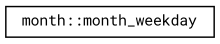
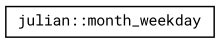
node "month::month_weekday": label "month::month_weekday" -> "julian::month_weekday"
